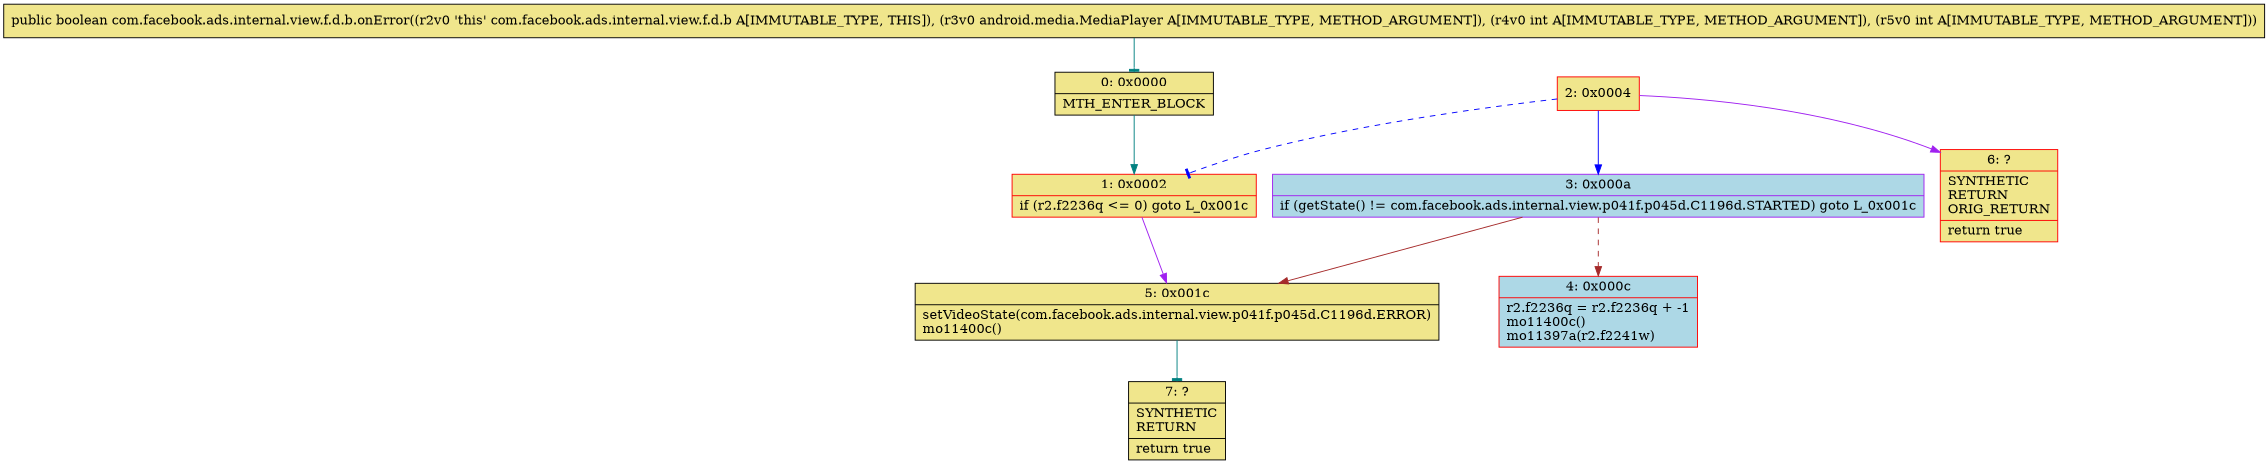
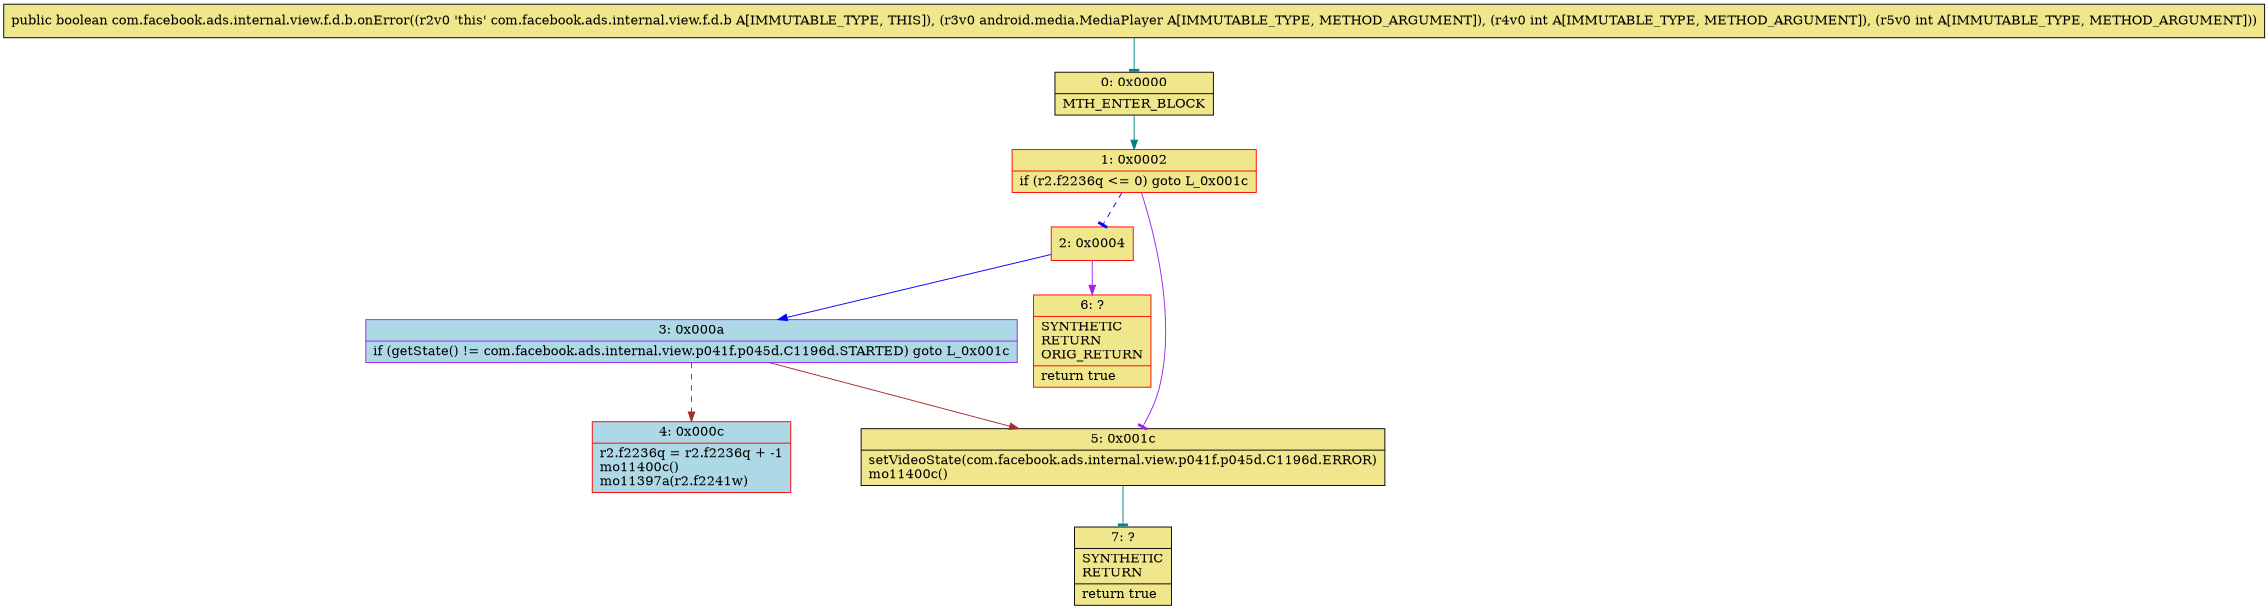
edge "2: 0x0004" -> "1: 0x0002": reversed
edge "1: 0x0002" -> "5: 0x001c": arrowhead normal -> tee
